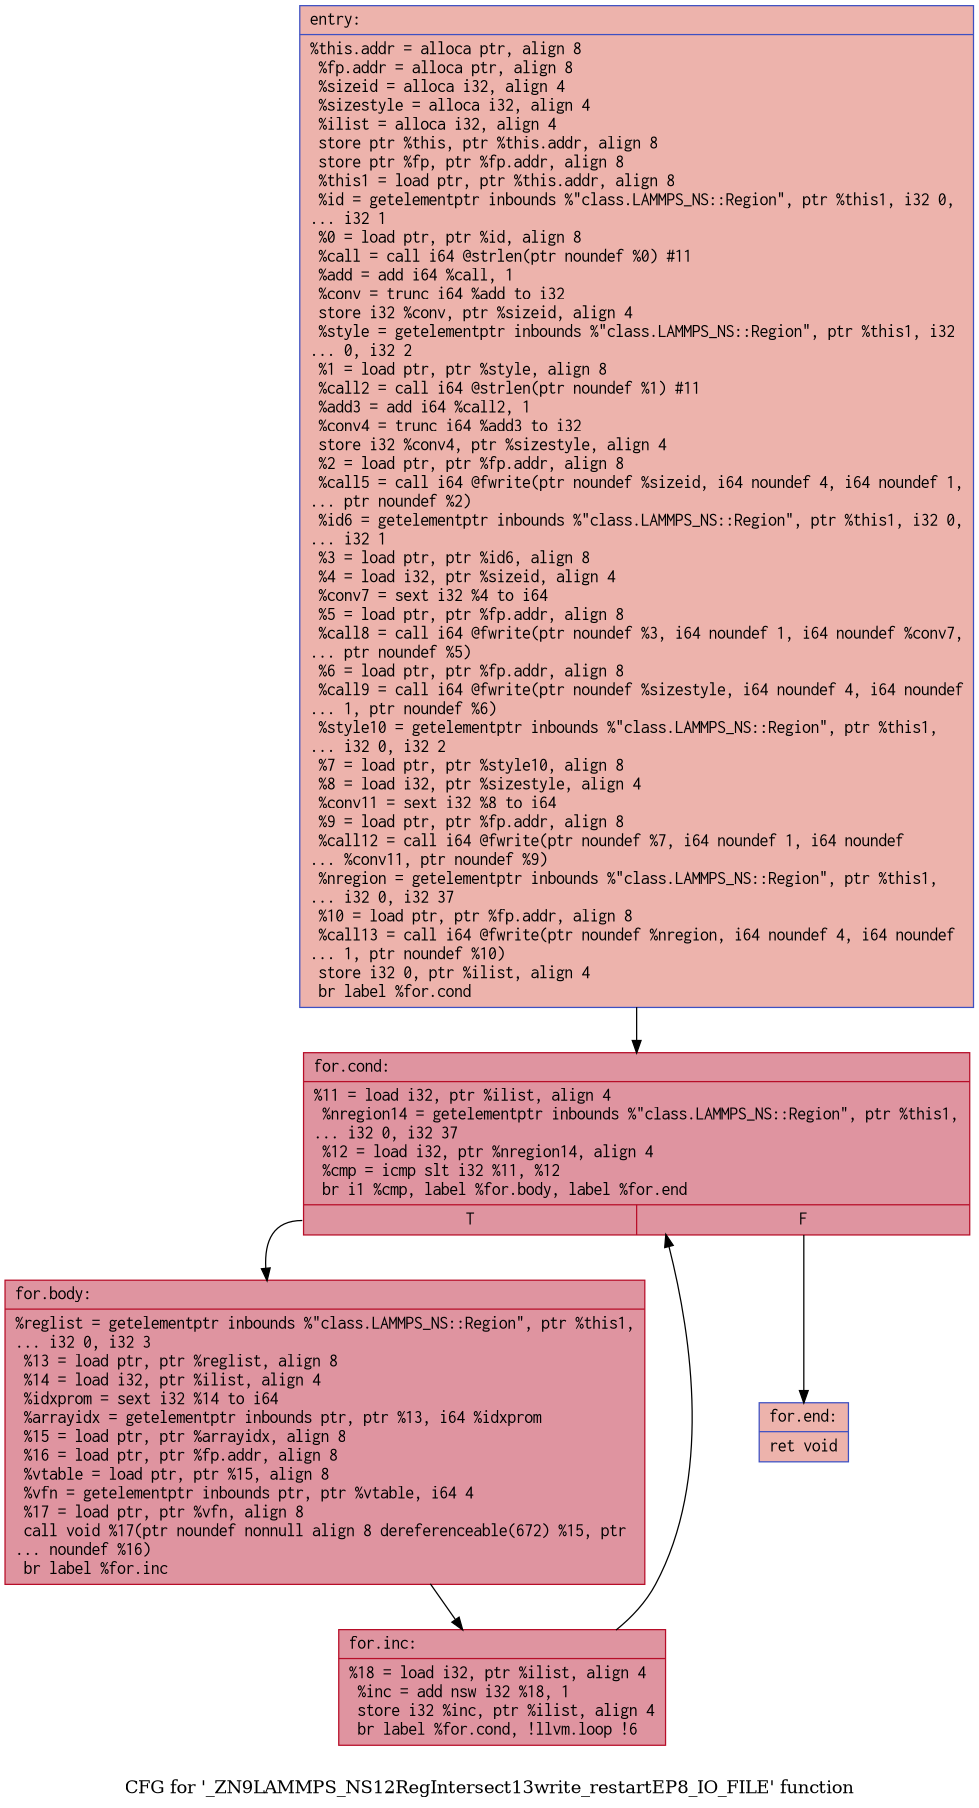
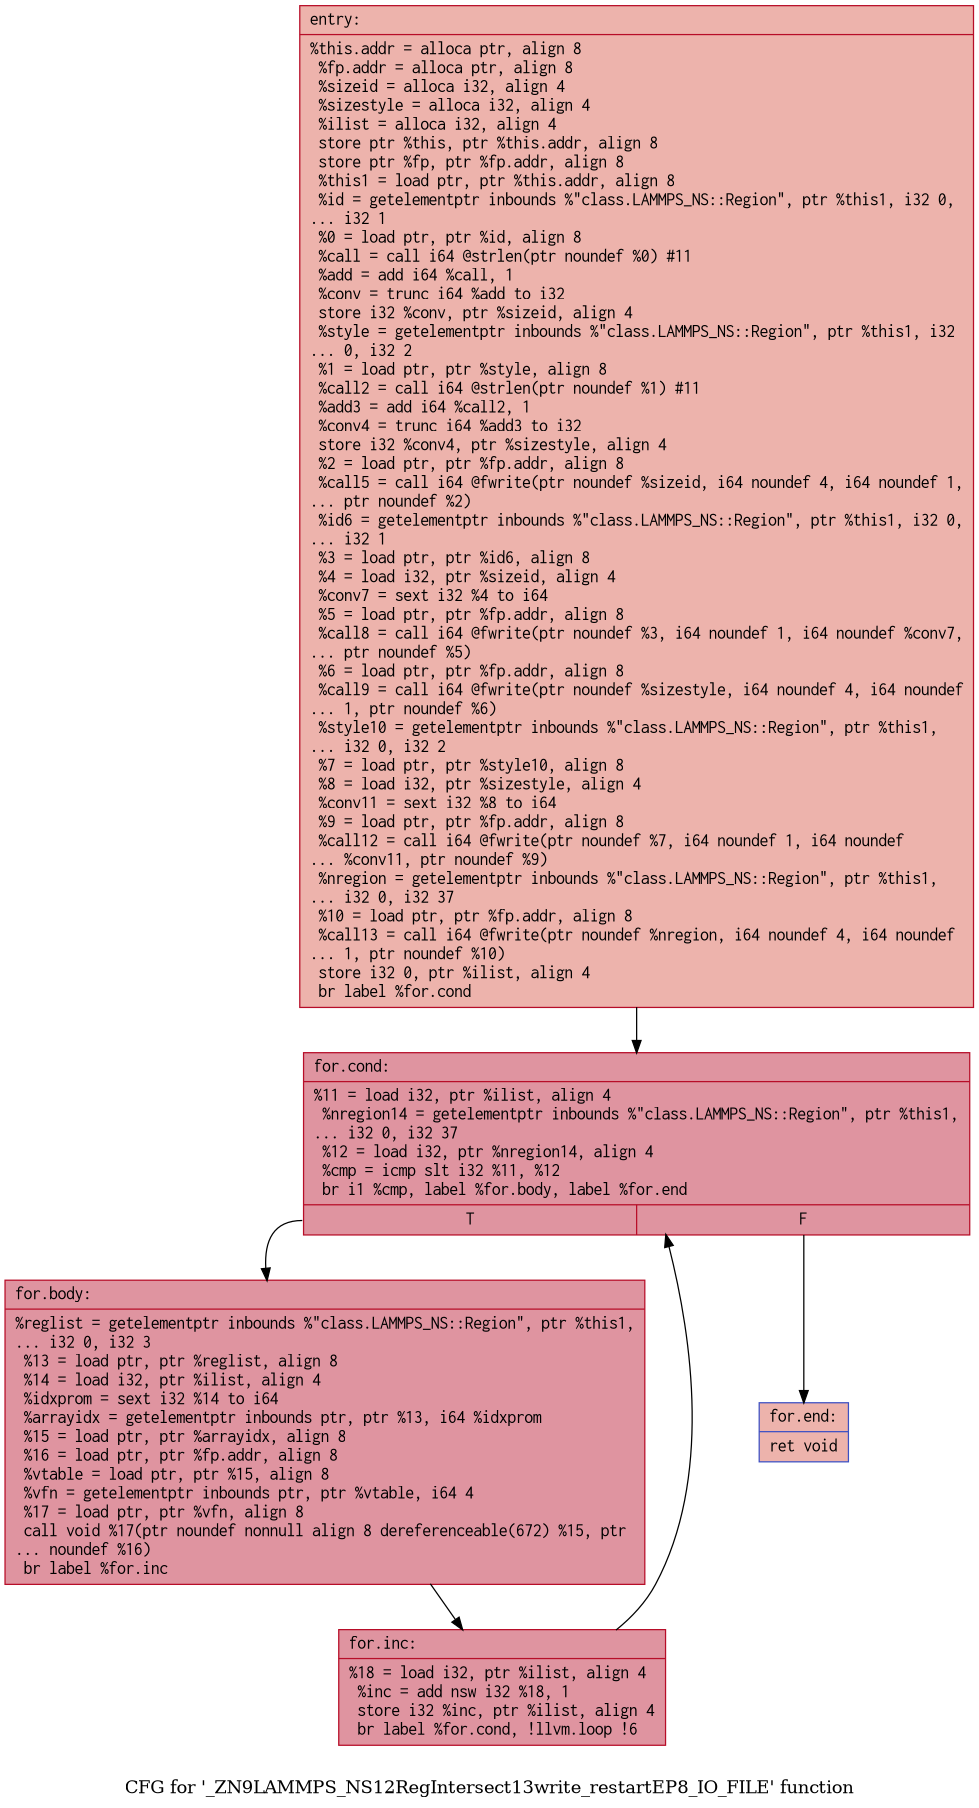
node "entry:": color #3d50c3ff -> #b70d28ff
